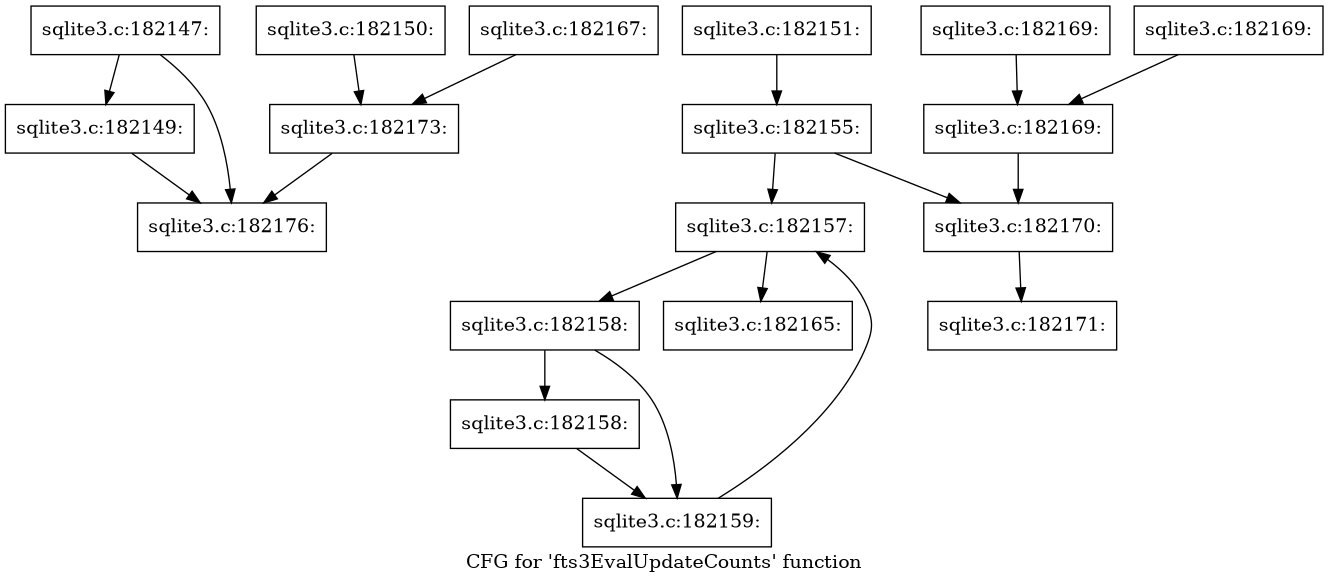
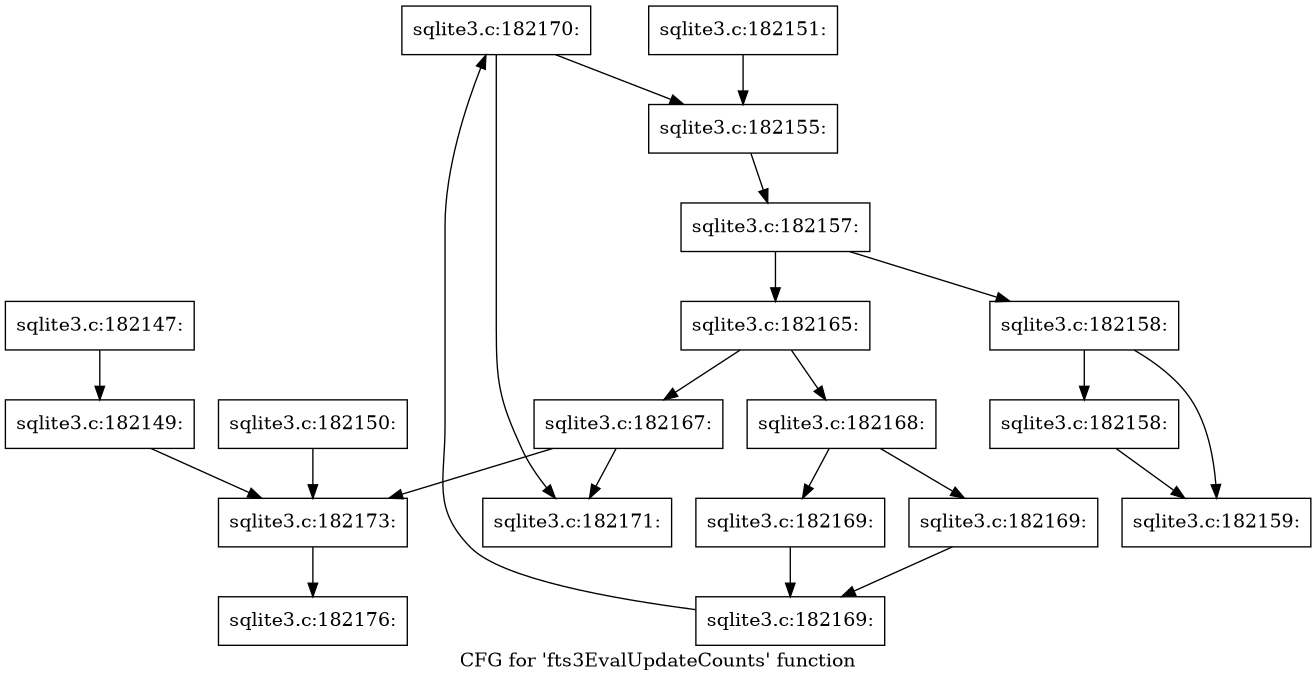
edge "sqlite3.c:182147:" -> "sqlite3.c:182176:": removed
edge "sqlite3.c:182149:" -> "sqlite3.c:182176:": now "sqlite3.c:182149:" -> "sqlite3.c:182173:"
edge "sqlite3.c:182155:" -> "sqlite3.c:182170:": reversed
edge "sqlite3.c:182165:" -> "sqlite3.c:182167:": added
edge "sqlite3.c:182159:" -> "sqlite3.c:182157:": removed
node "sqlite3.c:182168:": added
edge "sqlite3.c:182167:" -> "sqlite3.c:182171:": added
